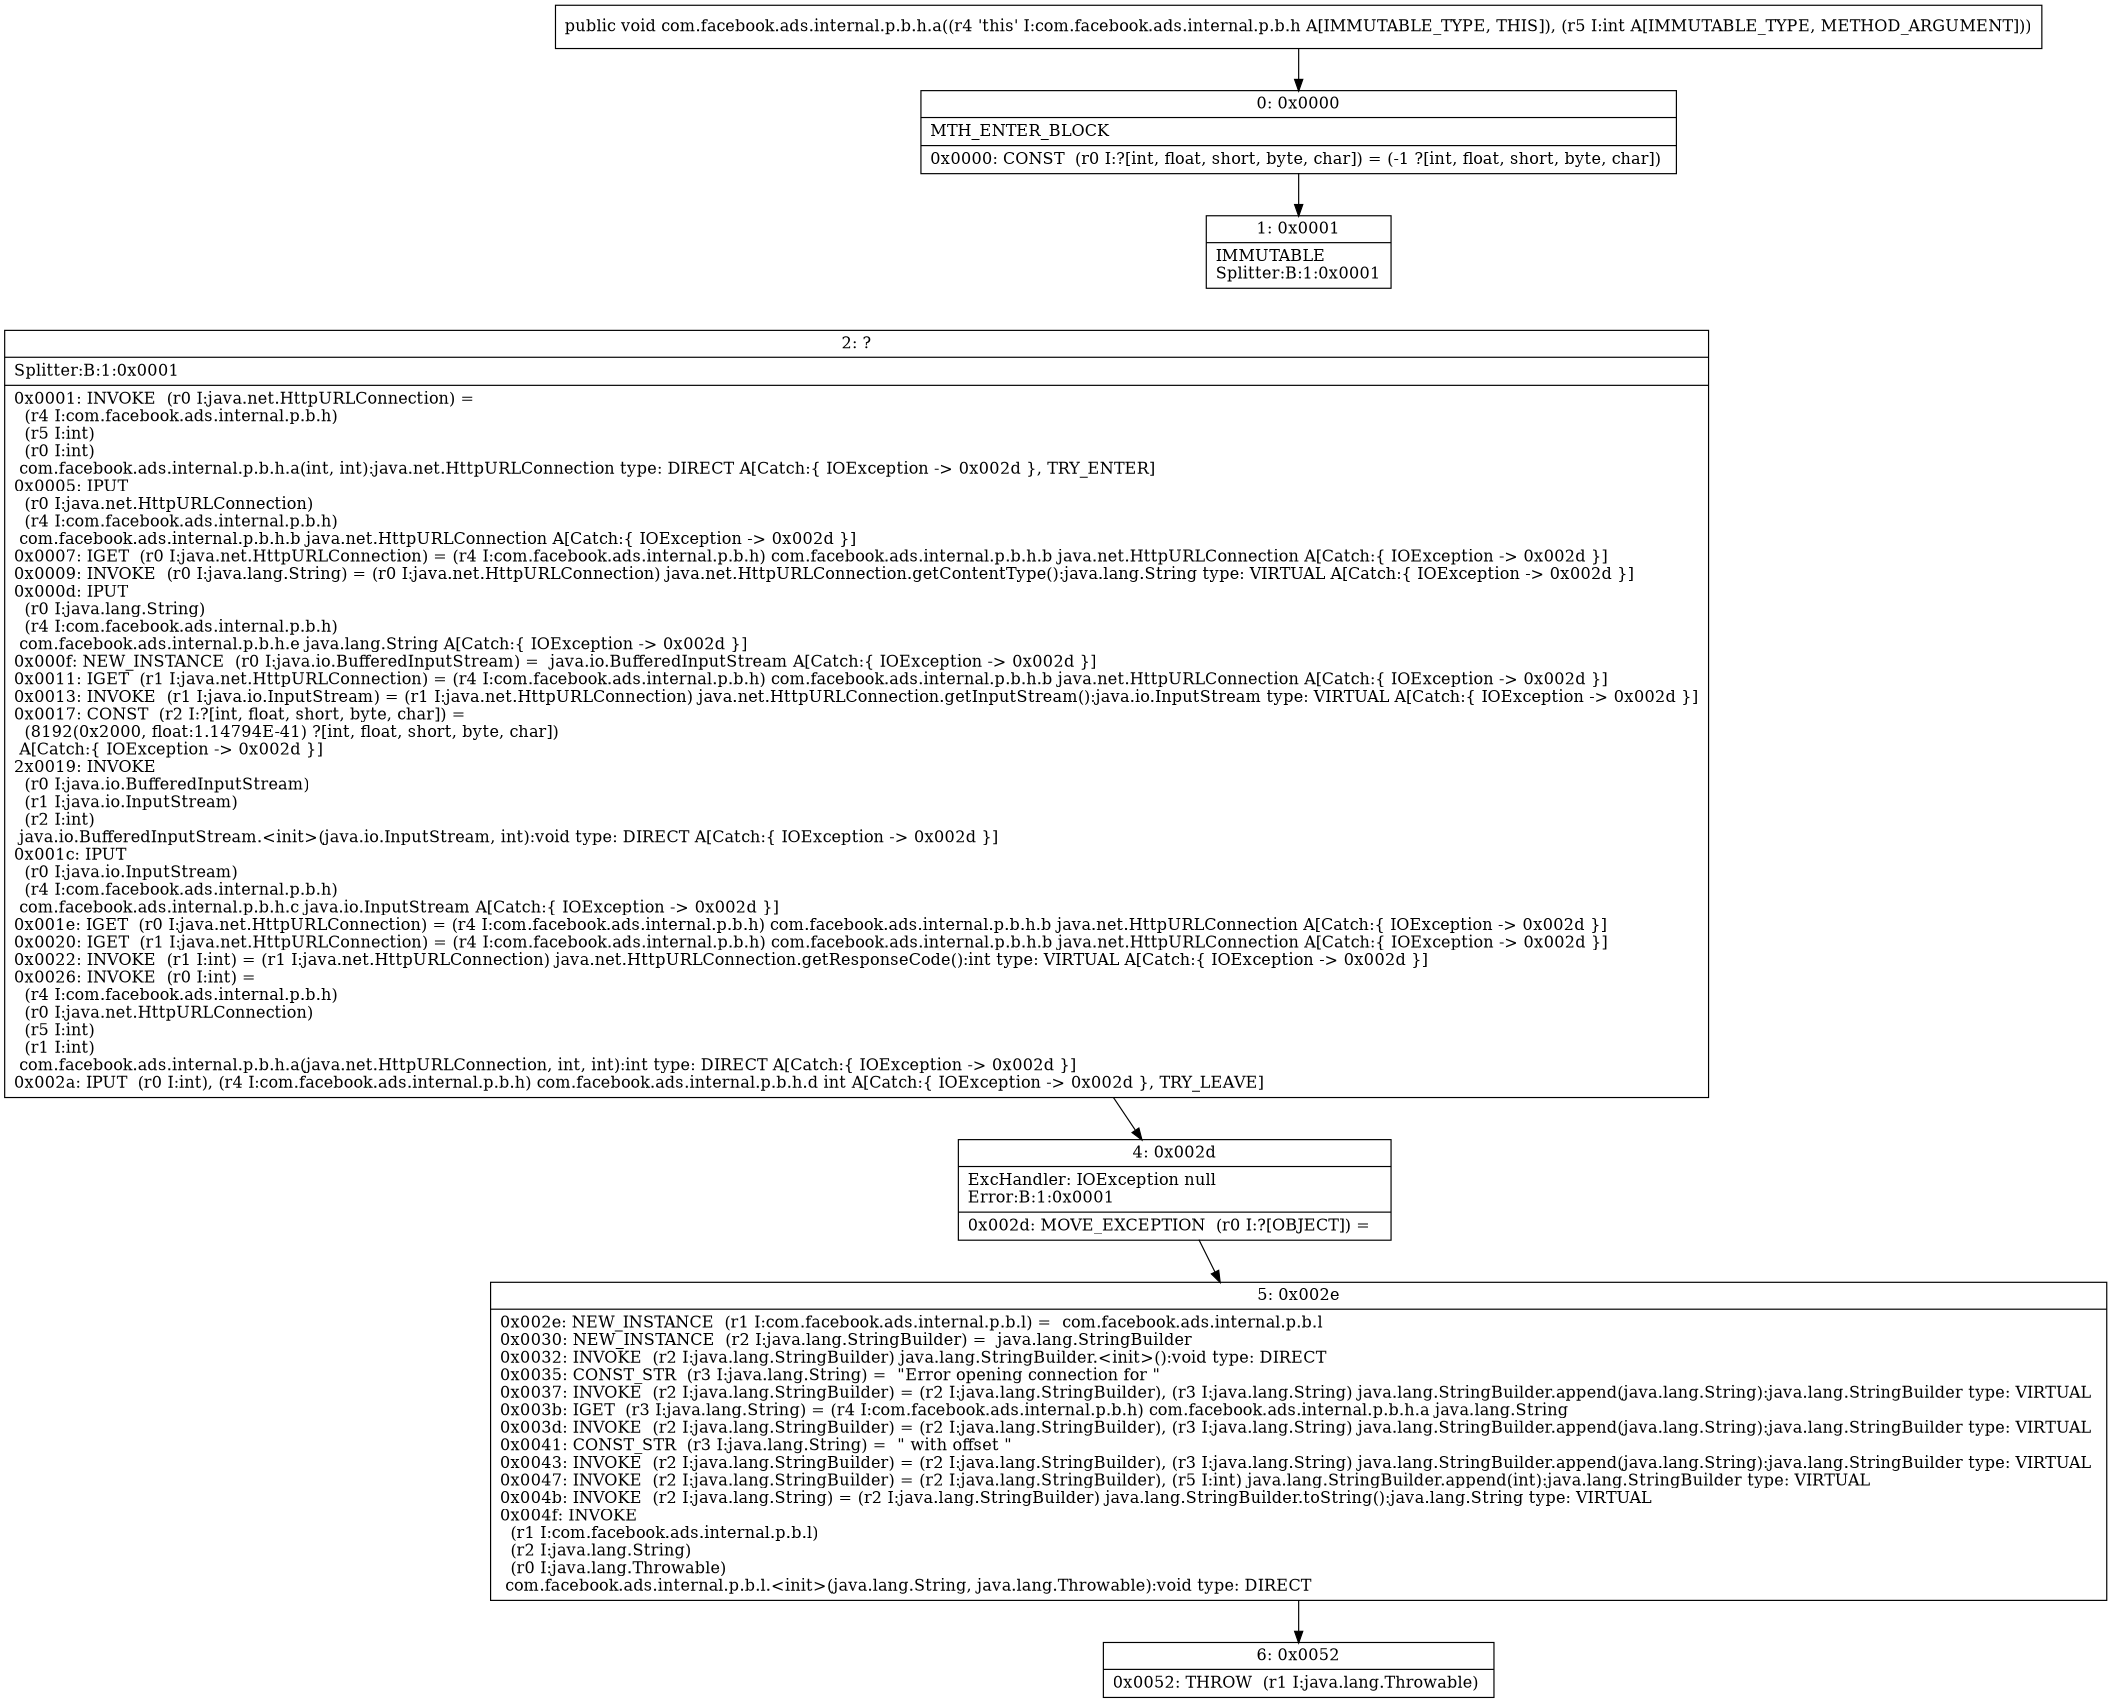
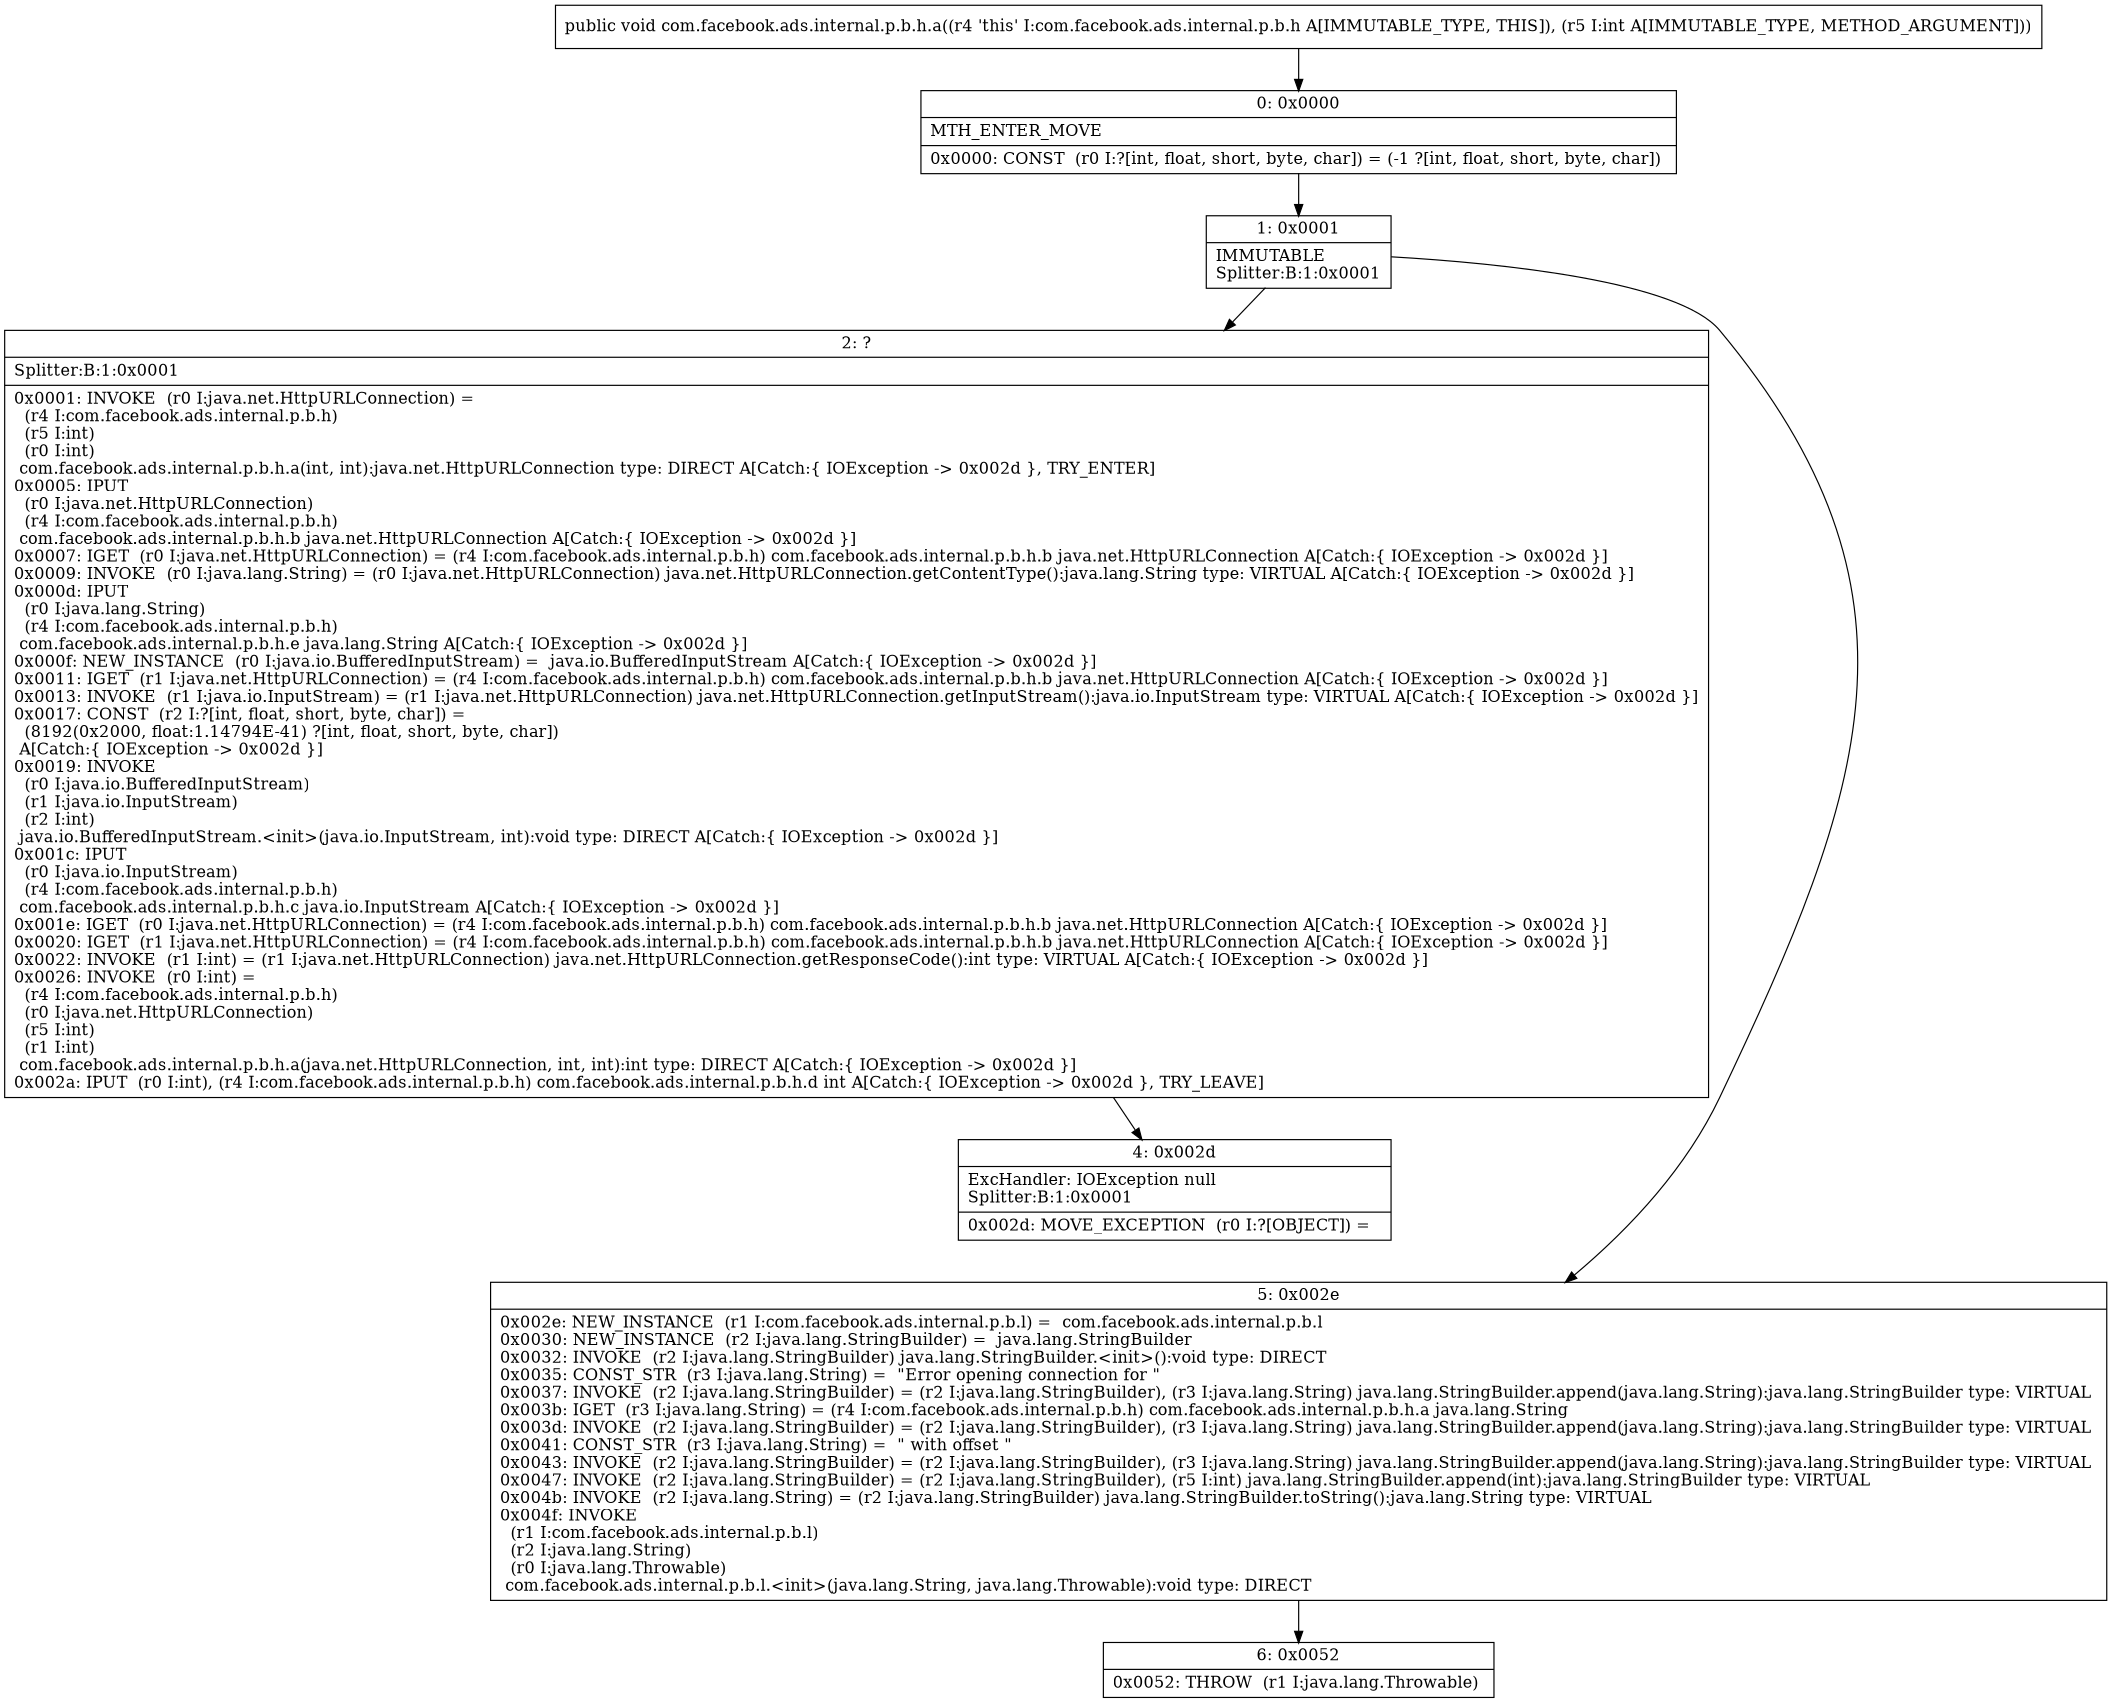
node "0: 0x0000": text "MTH_ENTER_BLOCK" -> "MTH_ENTER_MOVE"
edge "1: 0x0001" -> "2: ?": added
node "2: ?": text "2x0019: INVOKE" -> "0x0019: INVOKE"
node "4: 0x002d": text "Error:B:1:0x0001" -> "Splitter:B:1:0x0001"
edge "4: 0x002d" -> "5: 0x002e": now "1: 0x0001" -> "5: 0x002e"
